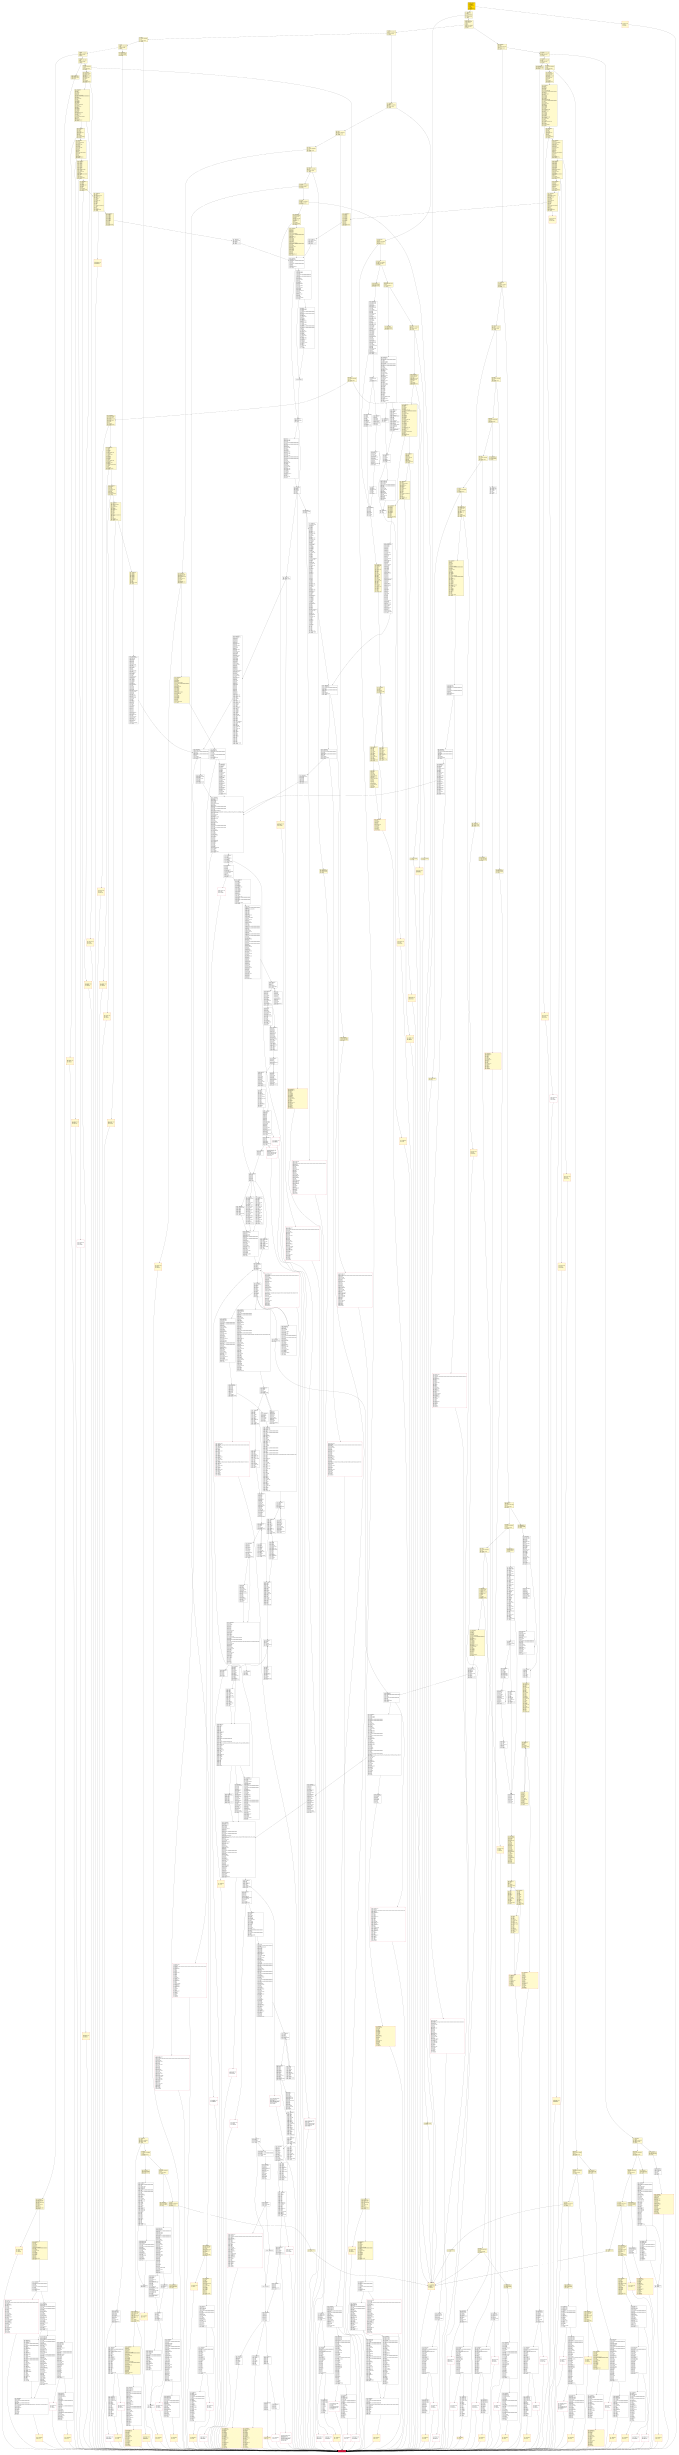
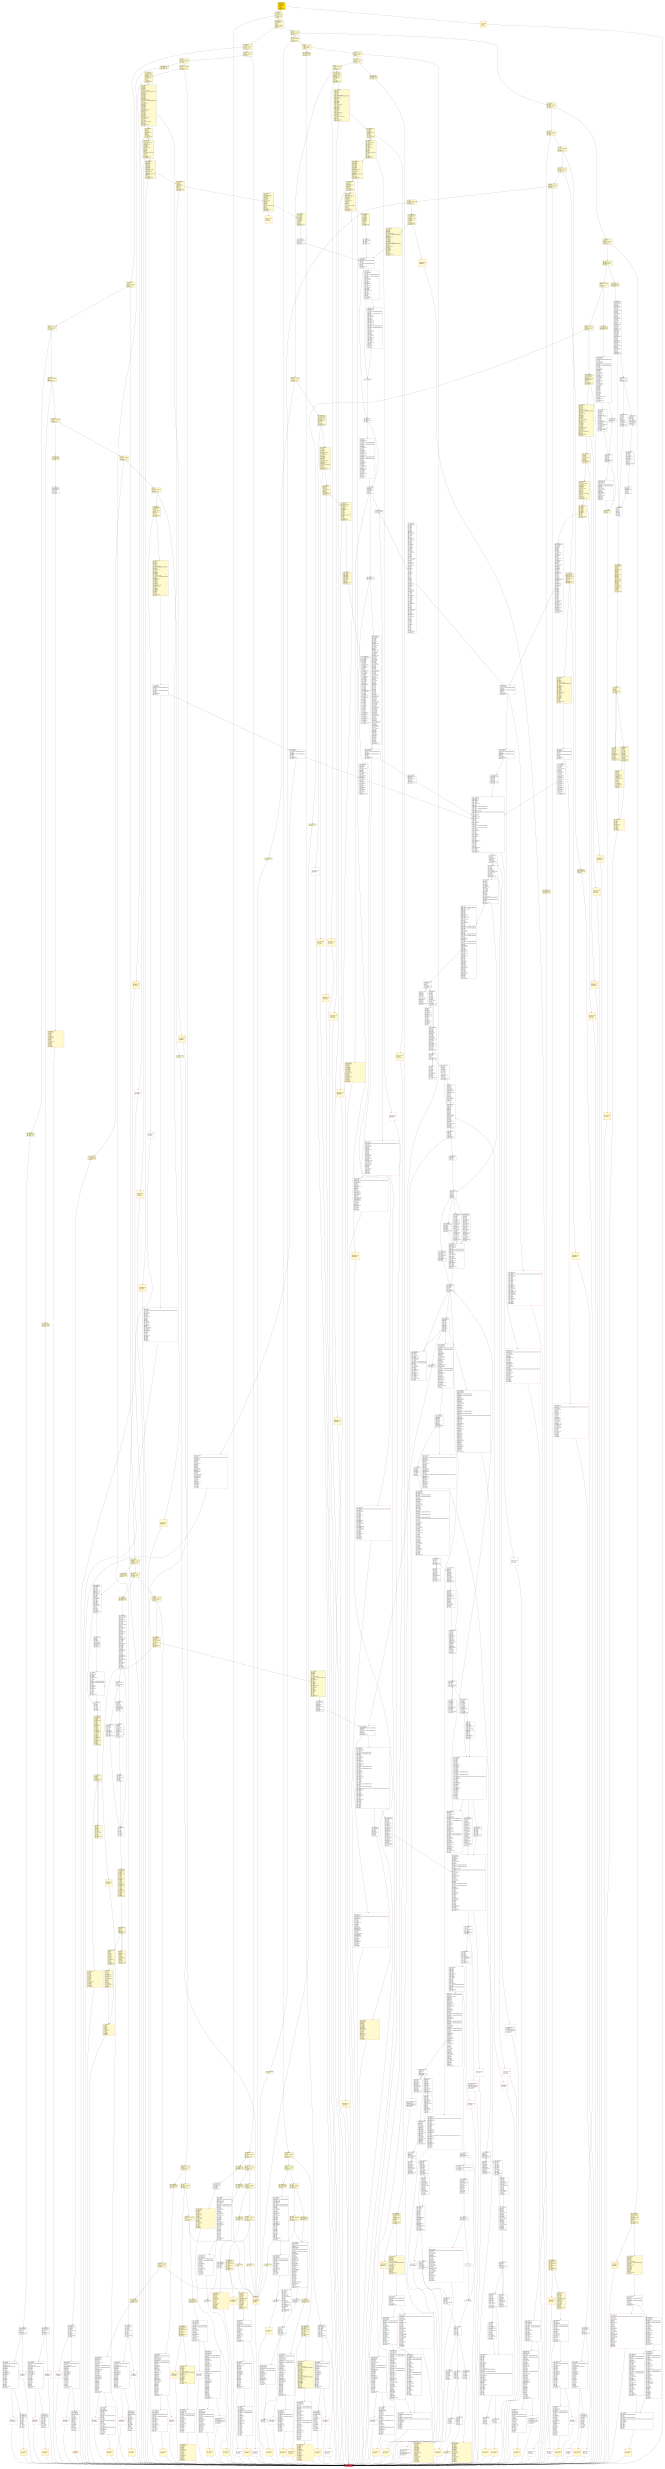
node "6696: JUMPDEST 6697: POP 6698: JUMP": fillcolor white -> lemonchiffon
node "2765: PUSH1 0x00 2767: DUP1 2768: REVERT": fillcolor lemonchiffon -> white
node "1227: PUSH1 0x00 1229: DUP1 1230: REVERT": added
node "2640: PUSH1 0x00 2642: DUP1 2643: REVERT": fillcolor lemonchiffon -> white
node "961: PUSH1 0x00 963: DUP1 964: REVERT": fillcolor lemonchiffon -> white
node "2673: PUSH1 0x00 2675: DUP1 2676: REVERT": fillcolor white -> lemonchiffon
node "1967: JUMPDEST 1968: STOP": fillcolor white -> lemonchiffon
node "1977: JUMPDEST 1978: STOP": fillcolor white -> lemonchiffon
node "2876: JUMPDEST 2877: STOP": added
